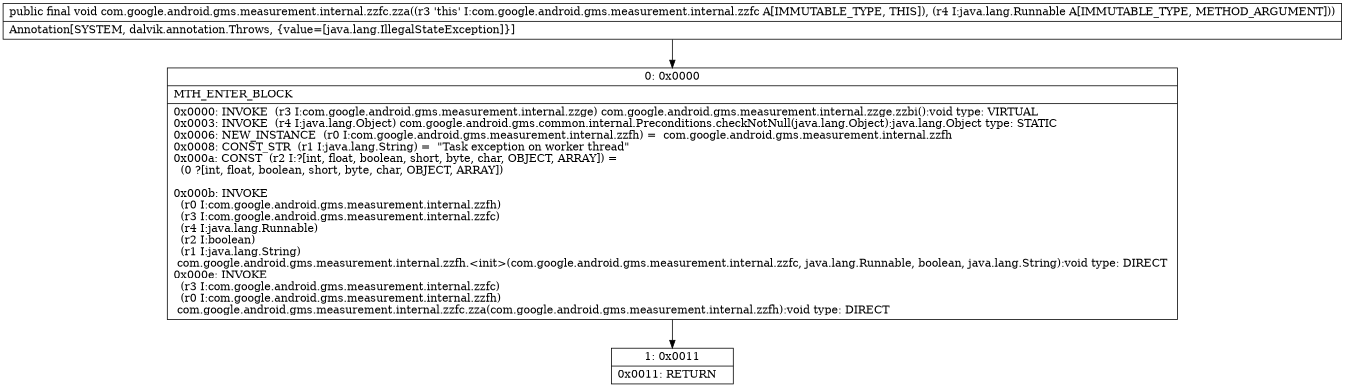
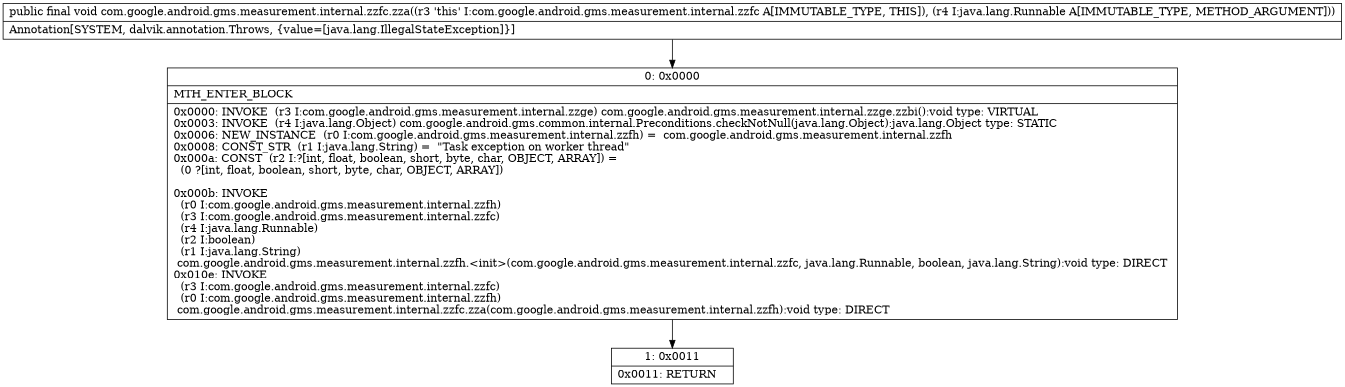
node "0: 0x0000": text "0x000e: INVOKE" -> "0x010e: INVOKE"
